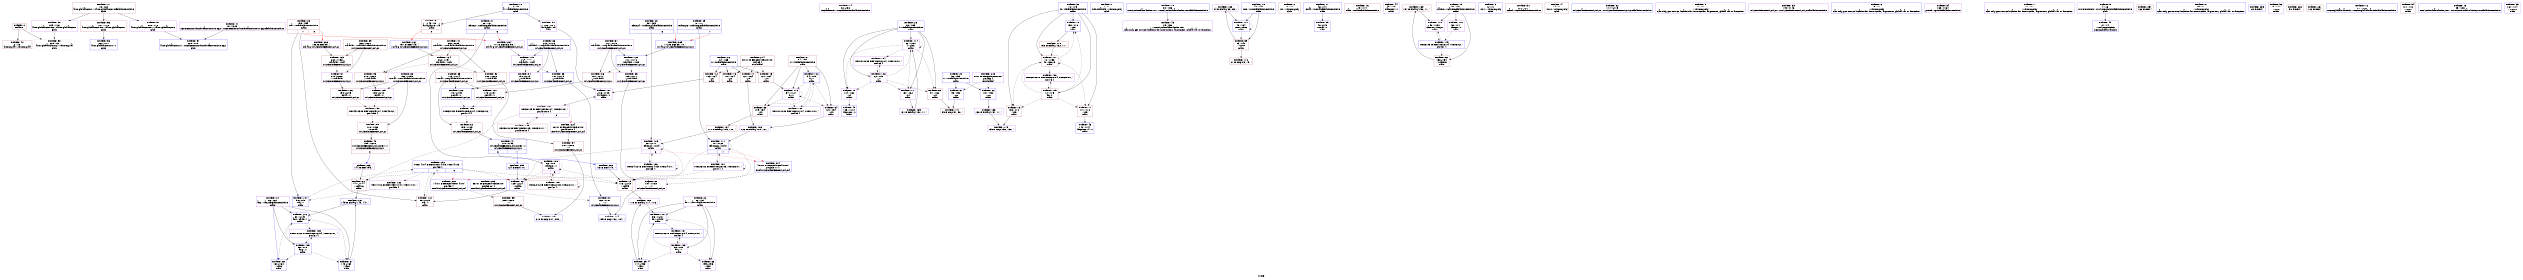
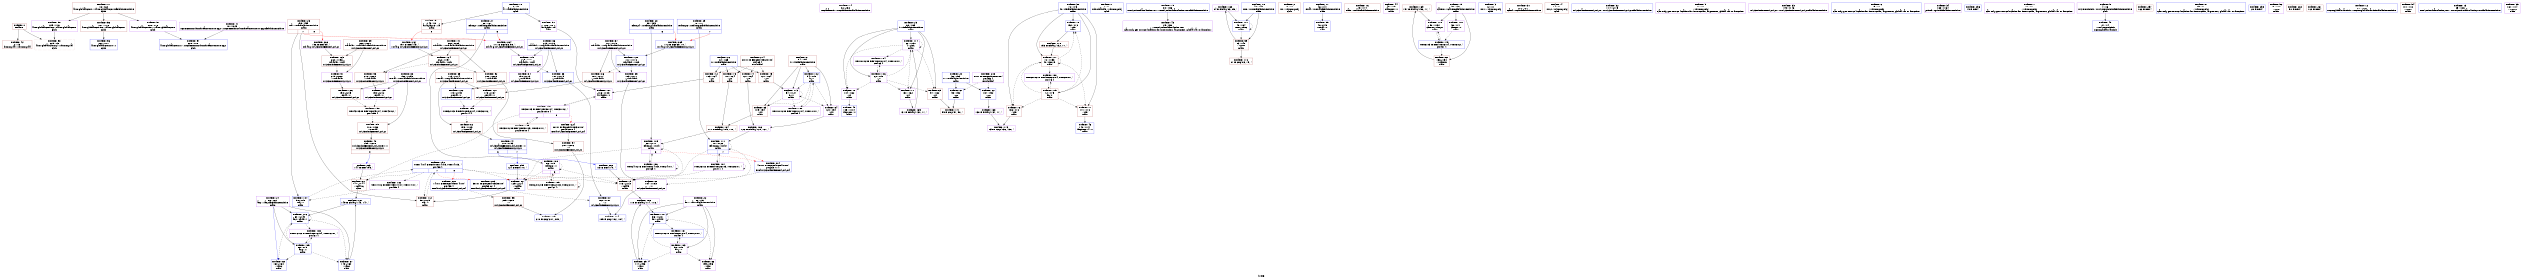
node "NodeID: 256": added
edge "NodeID: 73" -> "NodeID: 164": added
node "NodeID: 81": text "main" -> "case"
